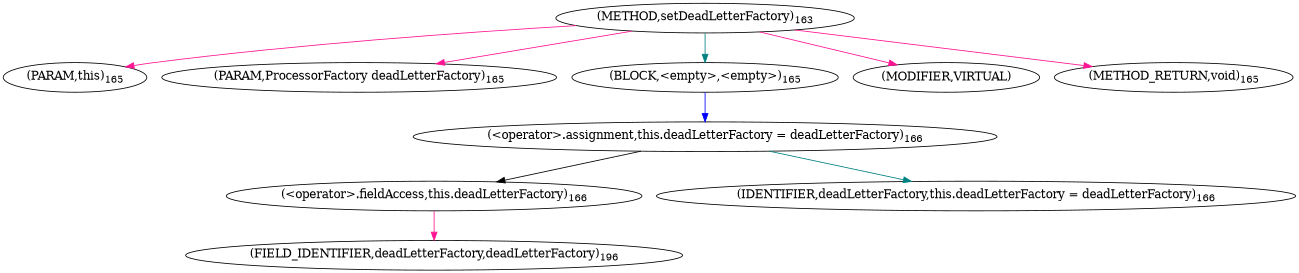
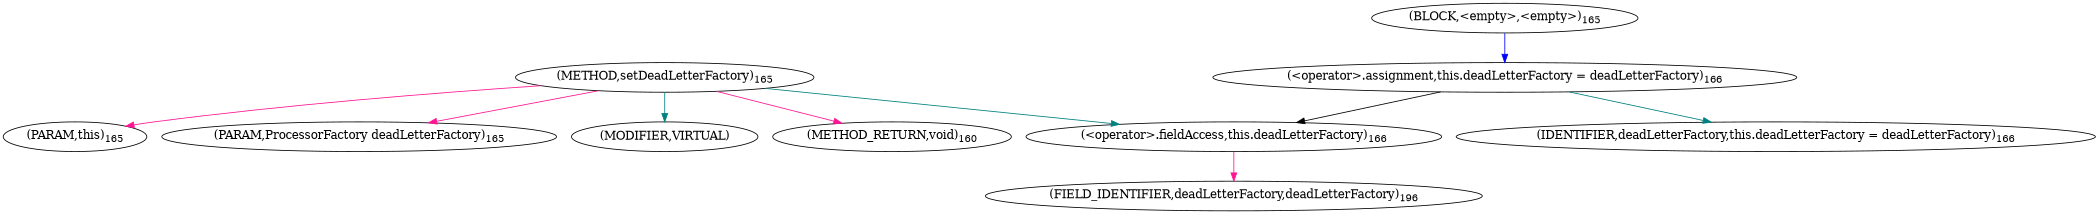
node "(METHOD,setDeadLetterFactory)": text "163" -> "165"
edge "(METHOD,setDeadLetterFactory)" -> "(BLOCK,<empty>,<empty>)": now "(METHOD,setDeadLetterFactory)" -> "(<operator>.fieldAccess,this.deadLetterFactory)"
edge "(METHOD,setDeadLetterFactory)" -> "(MODIFIER,VIRTUAL)": color deeppink -> teal
node "(METHOD_RETURN,void)": text "165" -> "160"
